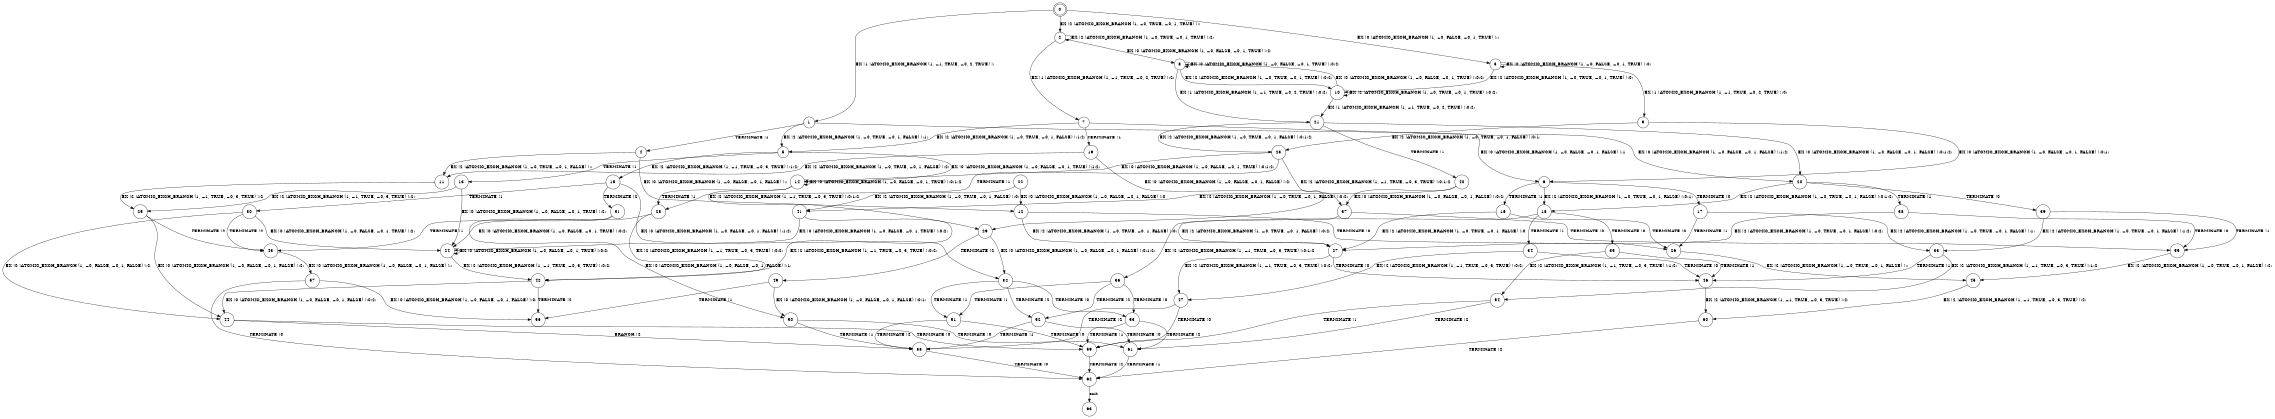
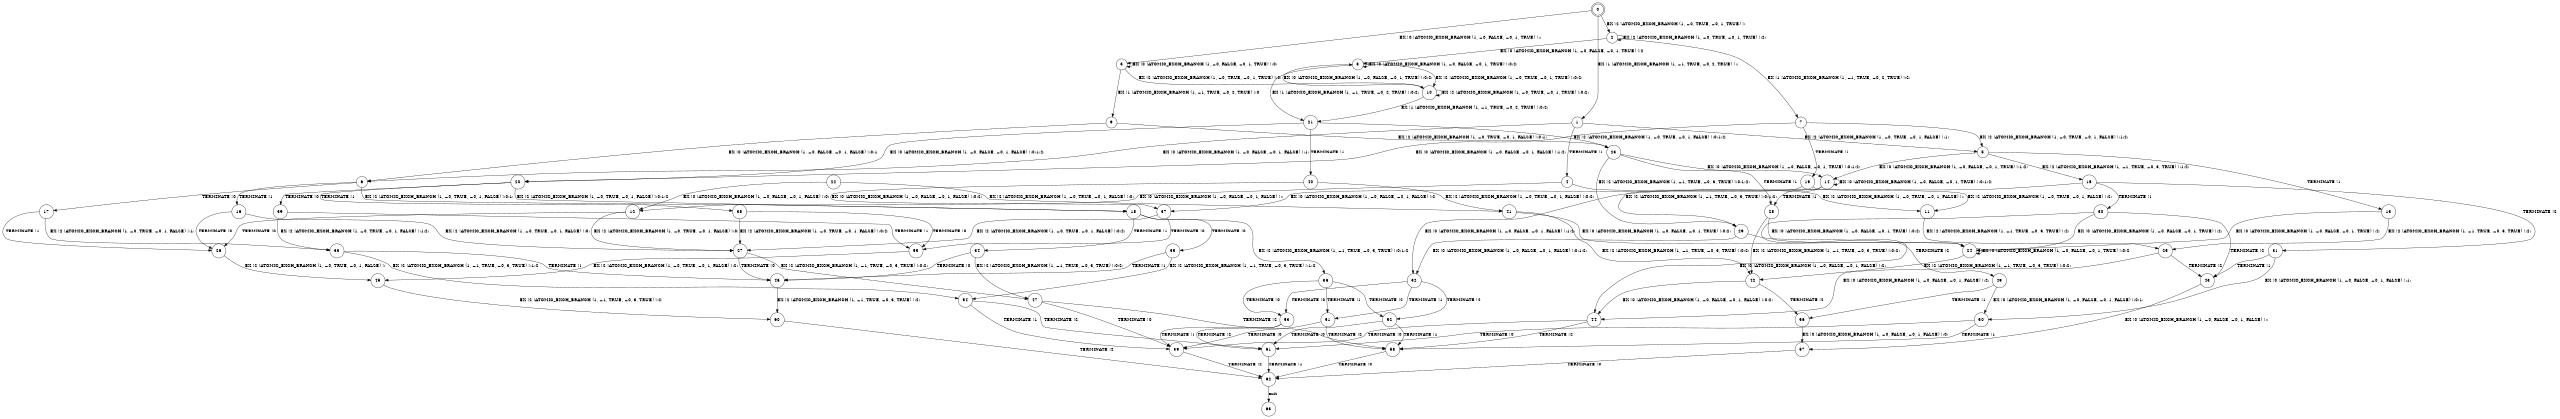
edge "57" -> "56": reversed
edge "44" -> "58": label "BRANCH !2" -> "TERMINATE !2"
